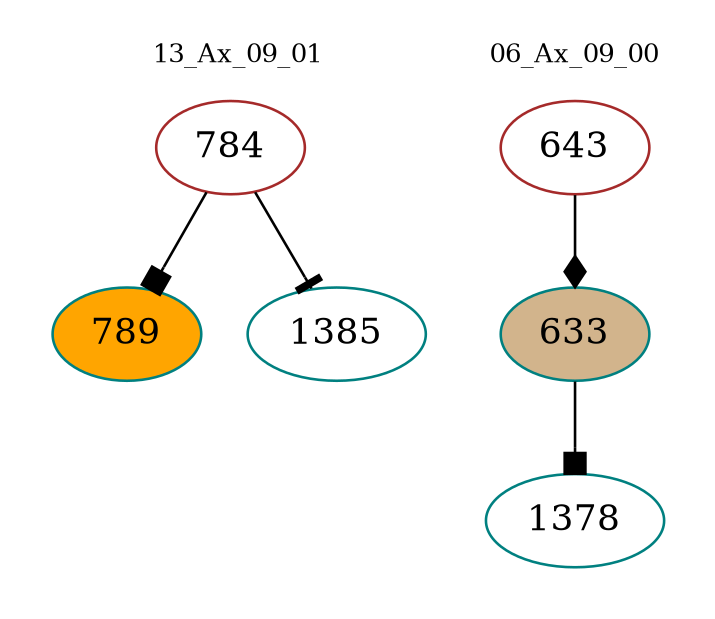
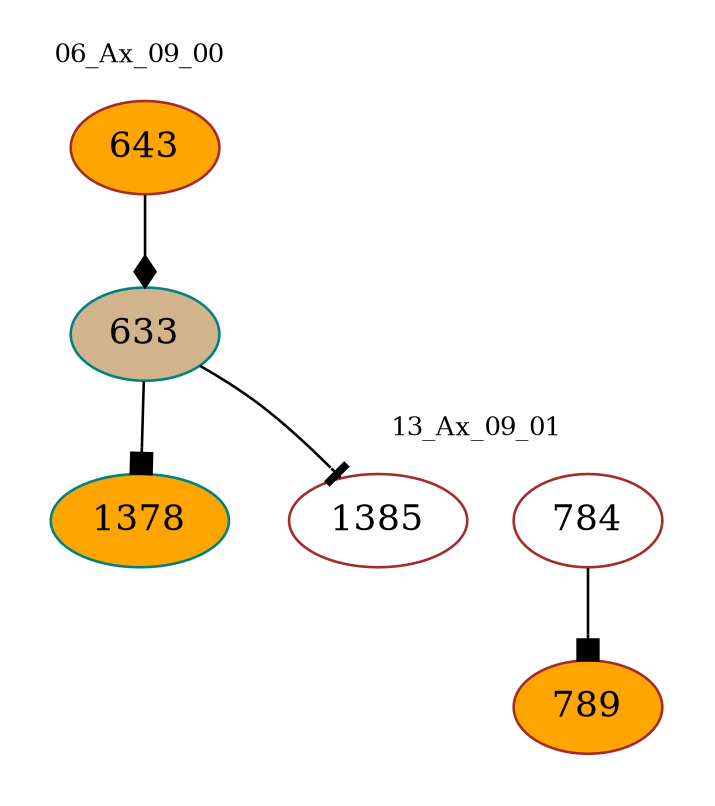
node "643": fillcolor white -> orange
edge "784" -> "1385": now "633" -> "1385"
node "789": color teal -> brown
node "1385": color teal -> brown
node "1378": fillcolor white -> orange
